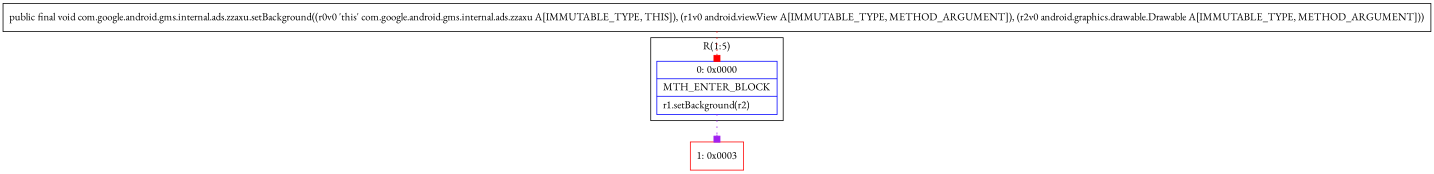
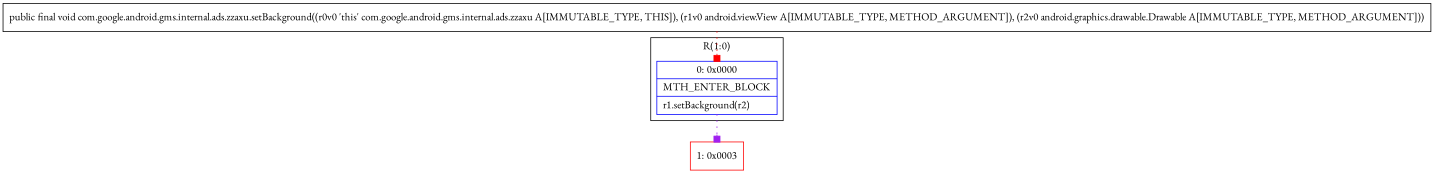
cluster "R(1:5)": label "R(1:5)" -> "R(1:0)"
